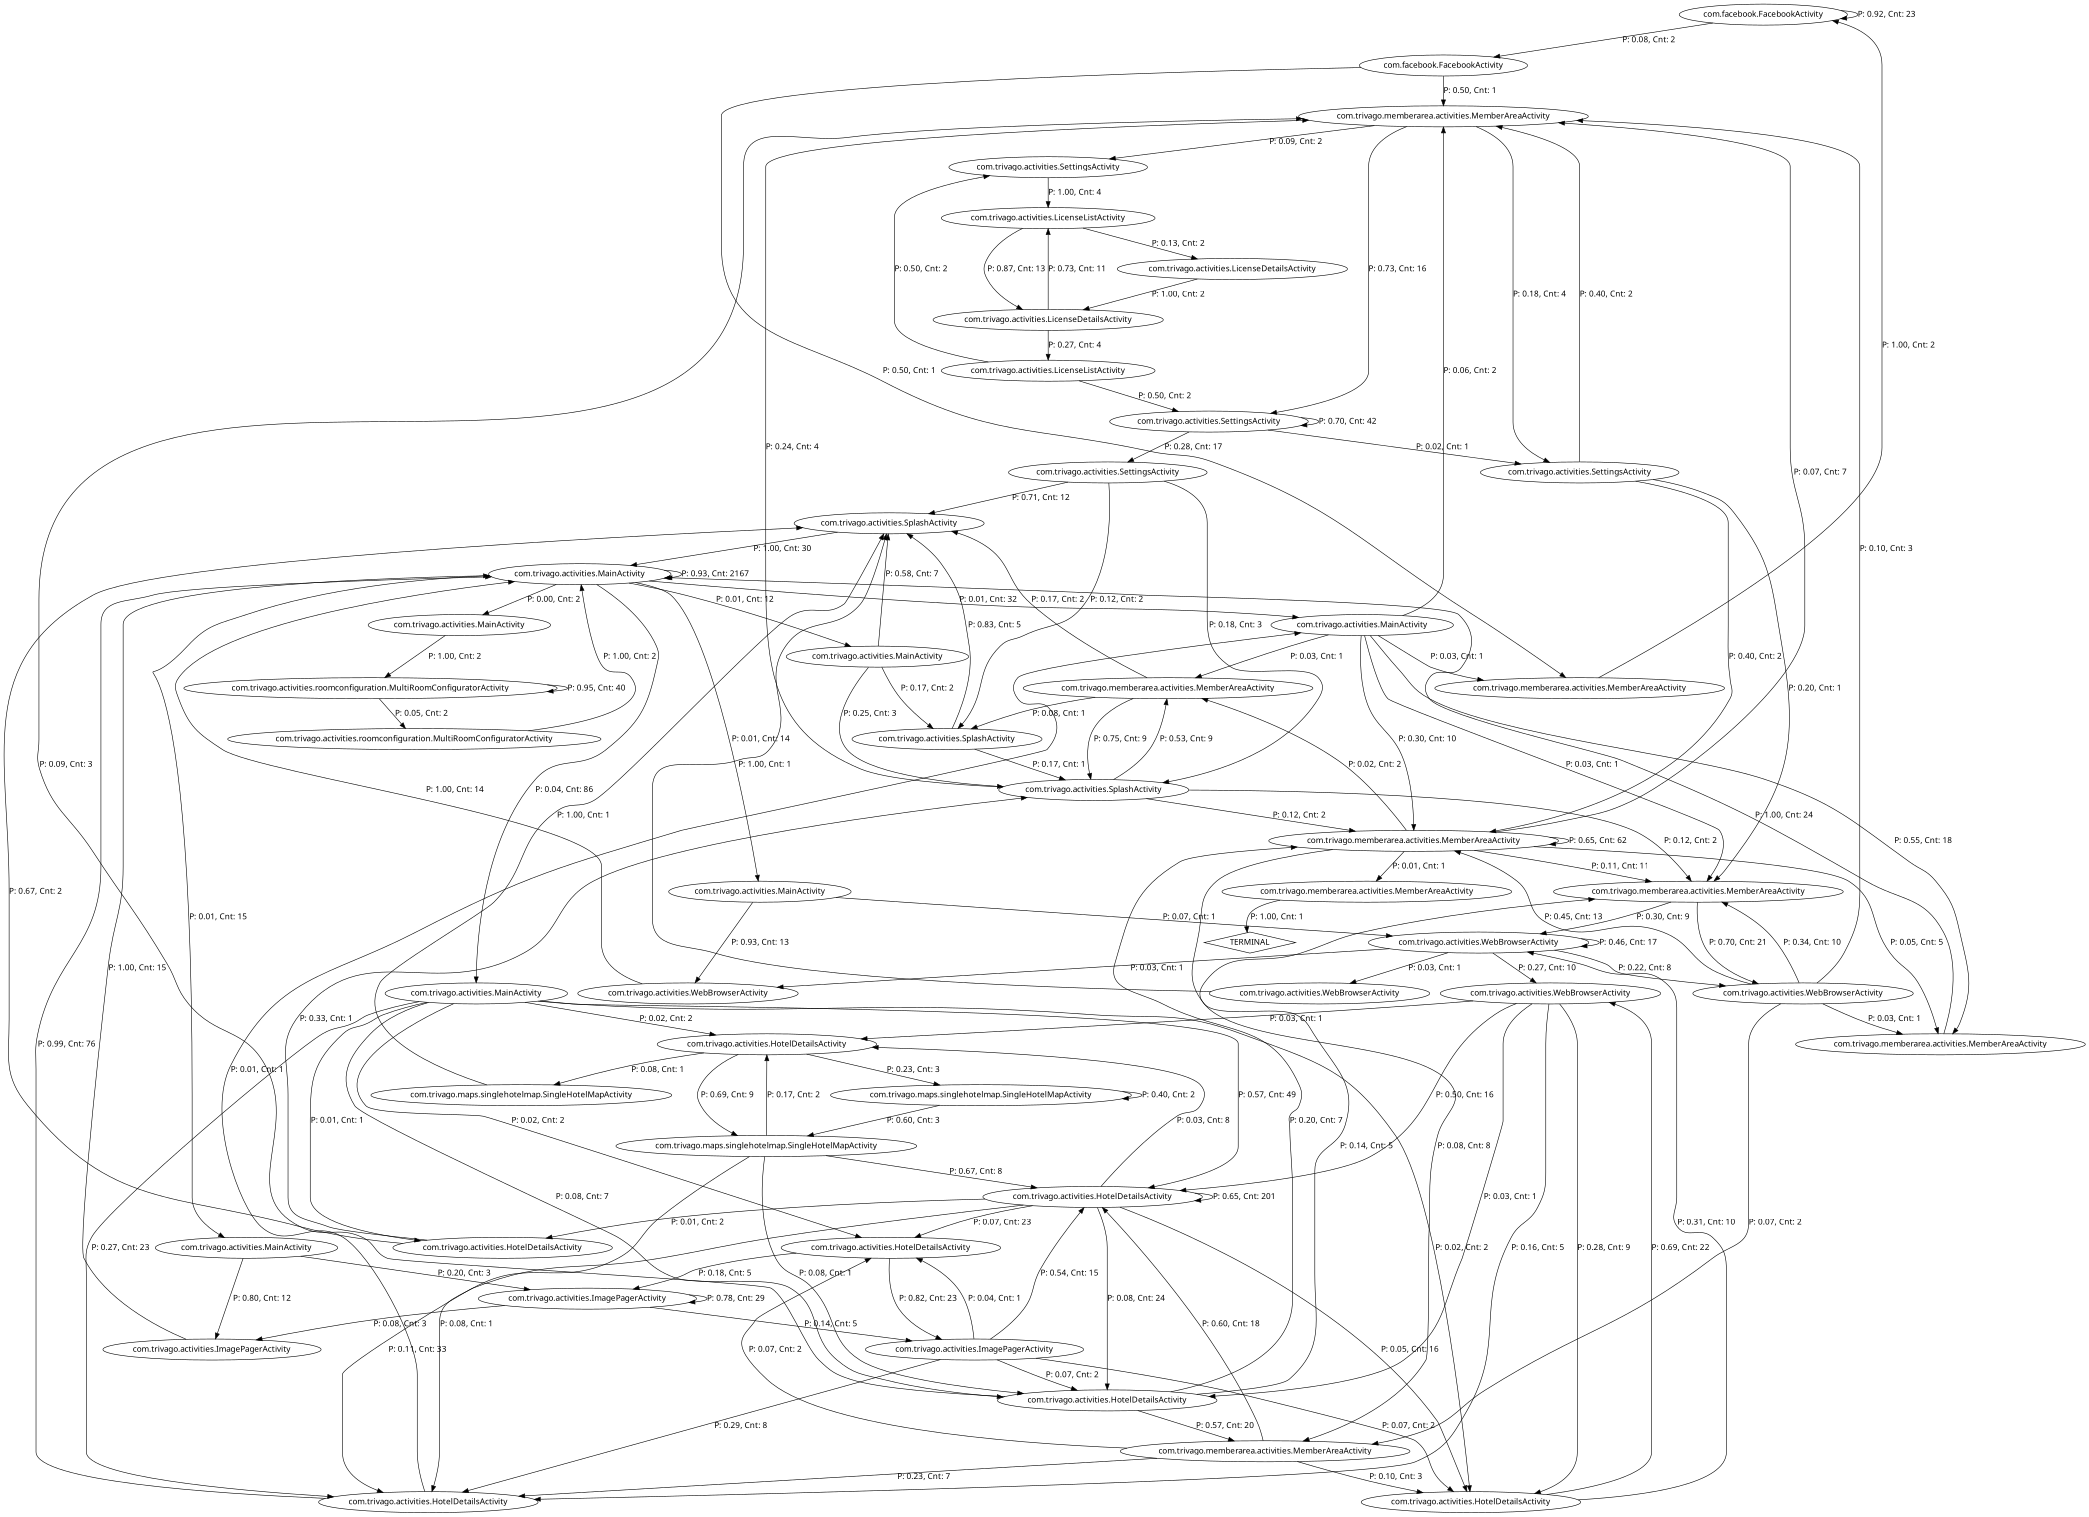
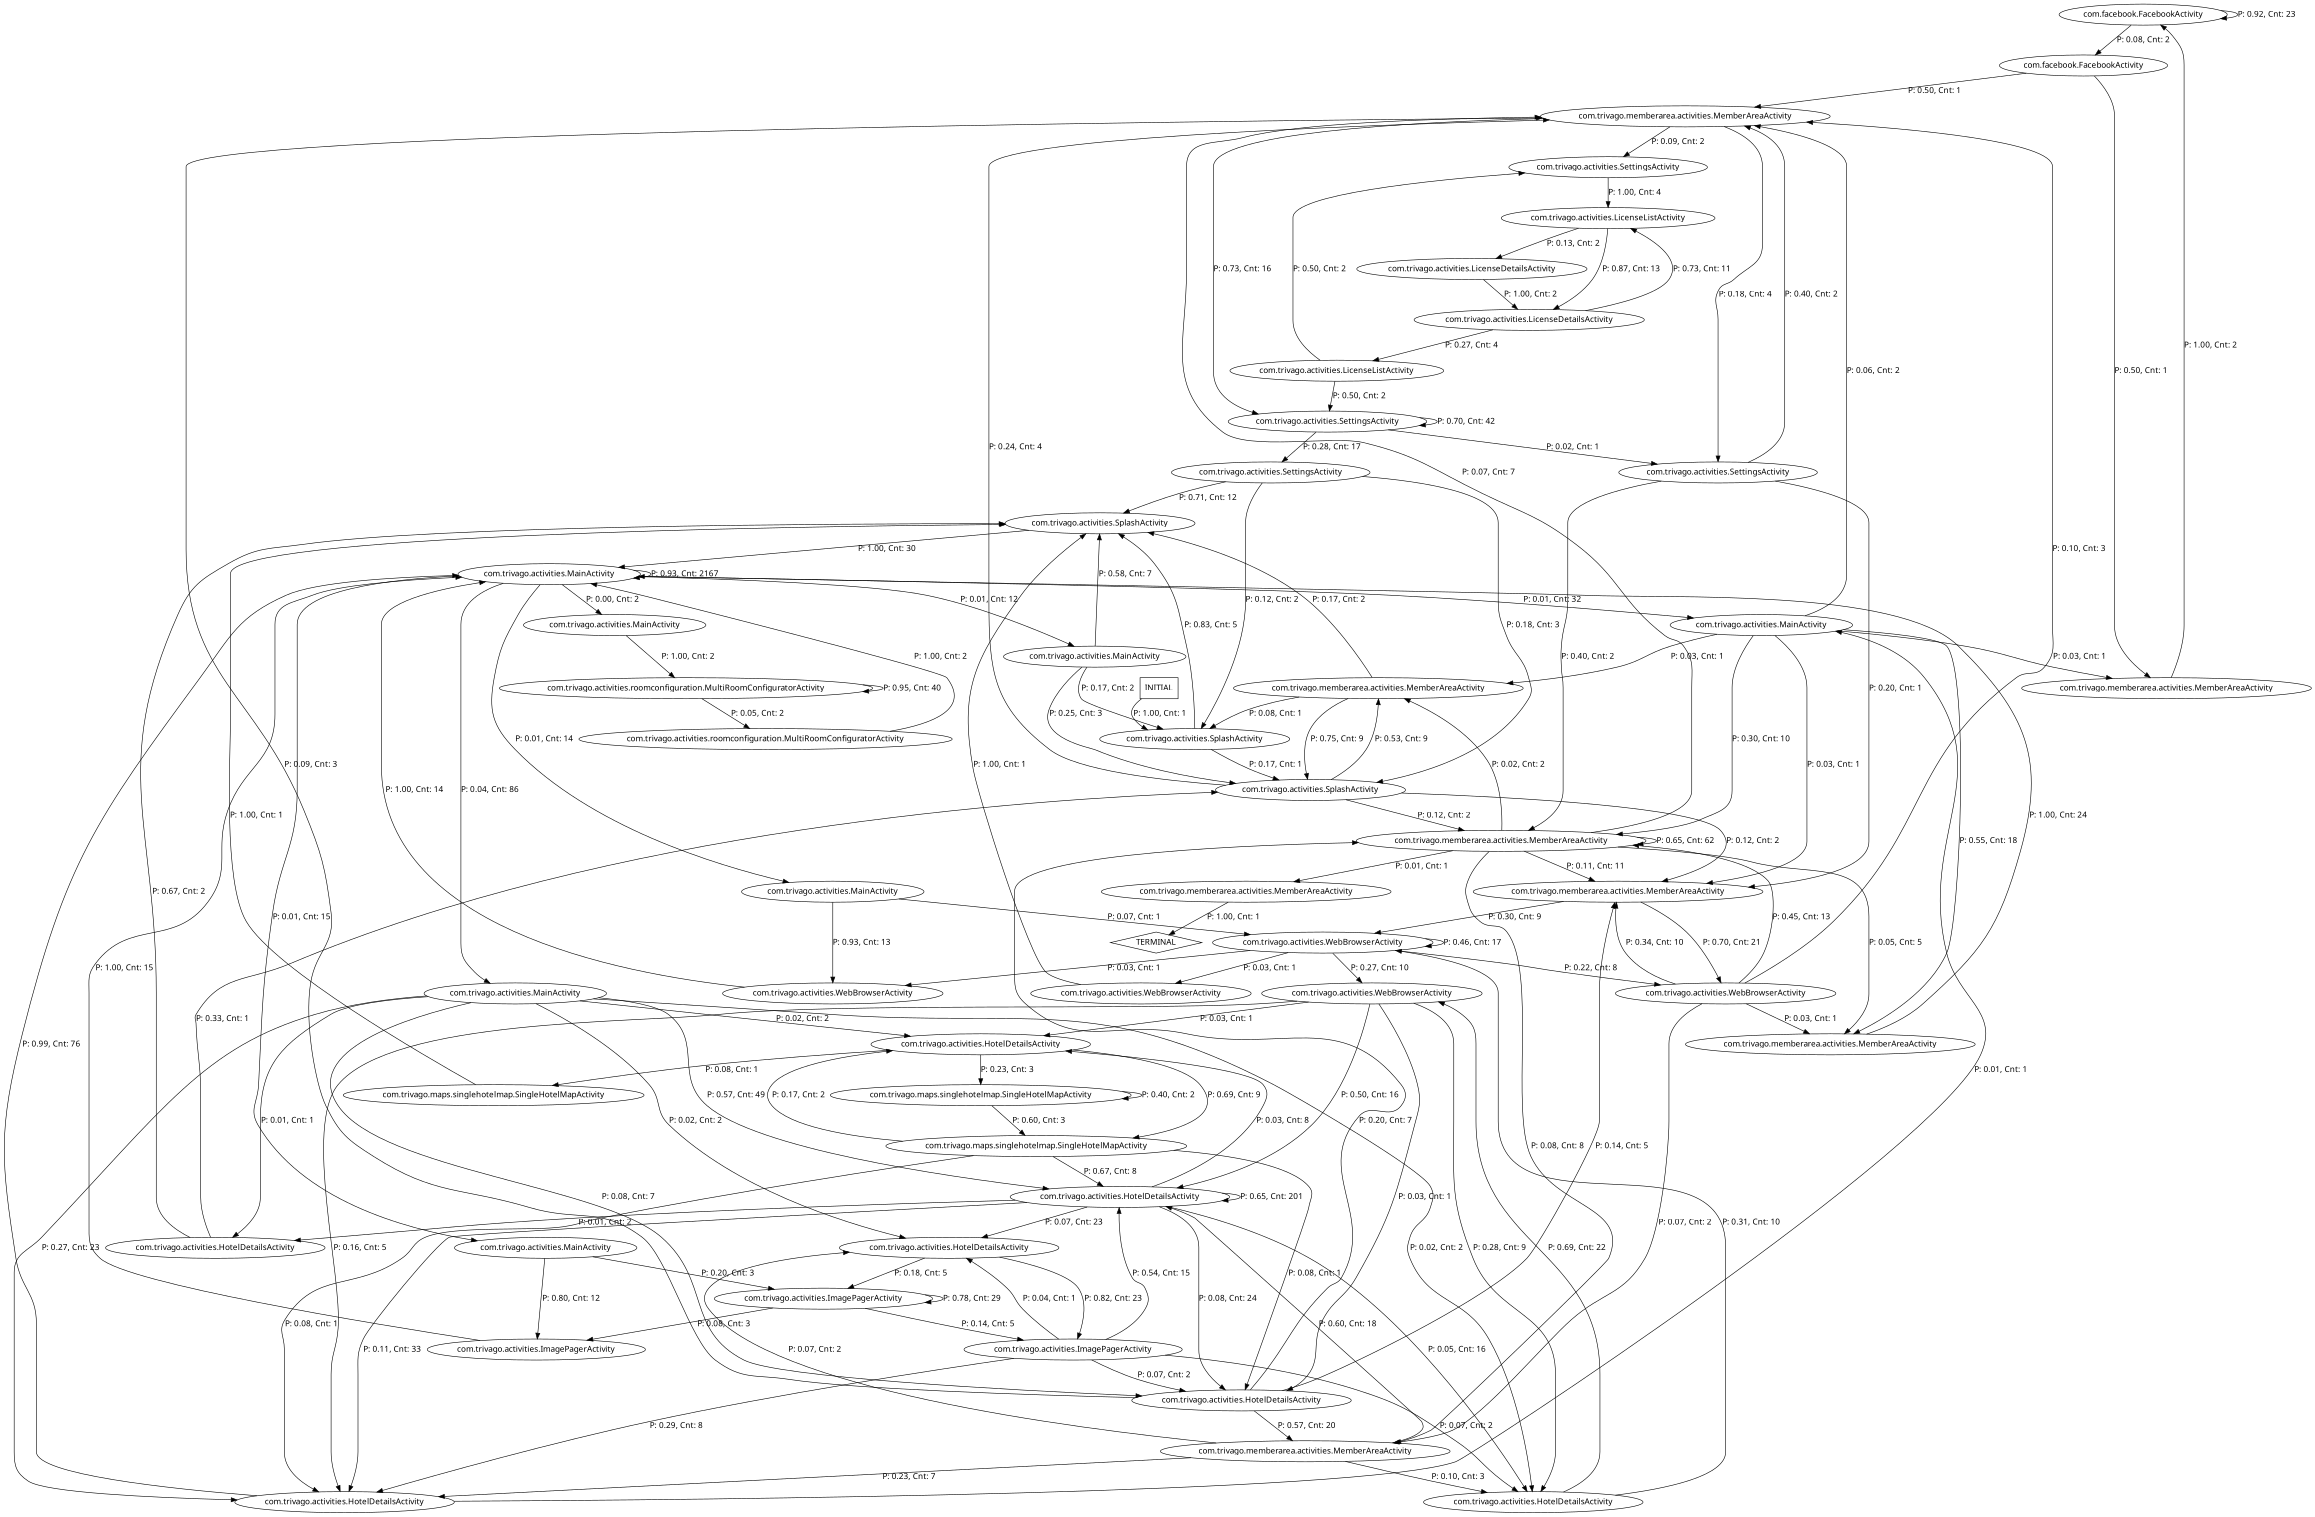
node "INITIAL": added
